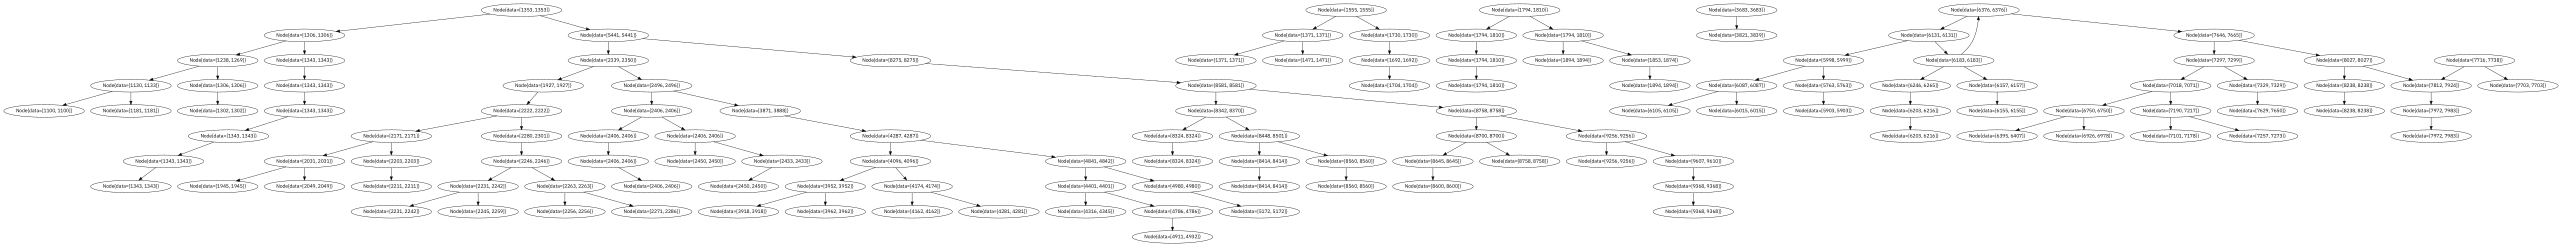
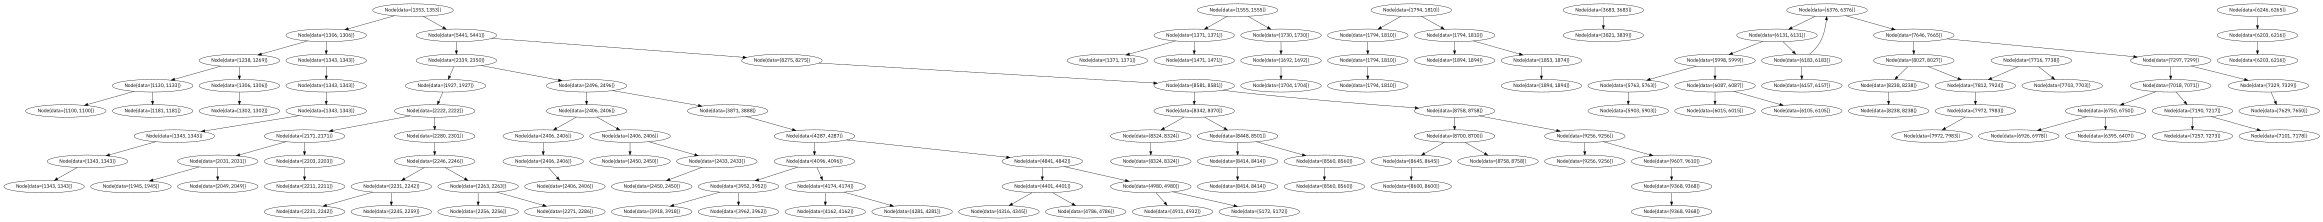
edge "Node{data=[6183, 6183]}" -> "Node{data=[6246, 6265]}": removed
node "Node{data=[6155, 6155]}": removed
edge "Node{data=[4786, 4786]}" -> "Node{data=[4911, 4932]}": now "Node{data=[4980, 4980]}" -> "Node{data=[4911, 4932]}"
